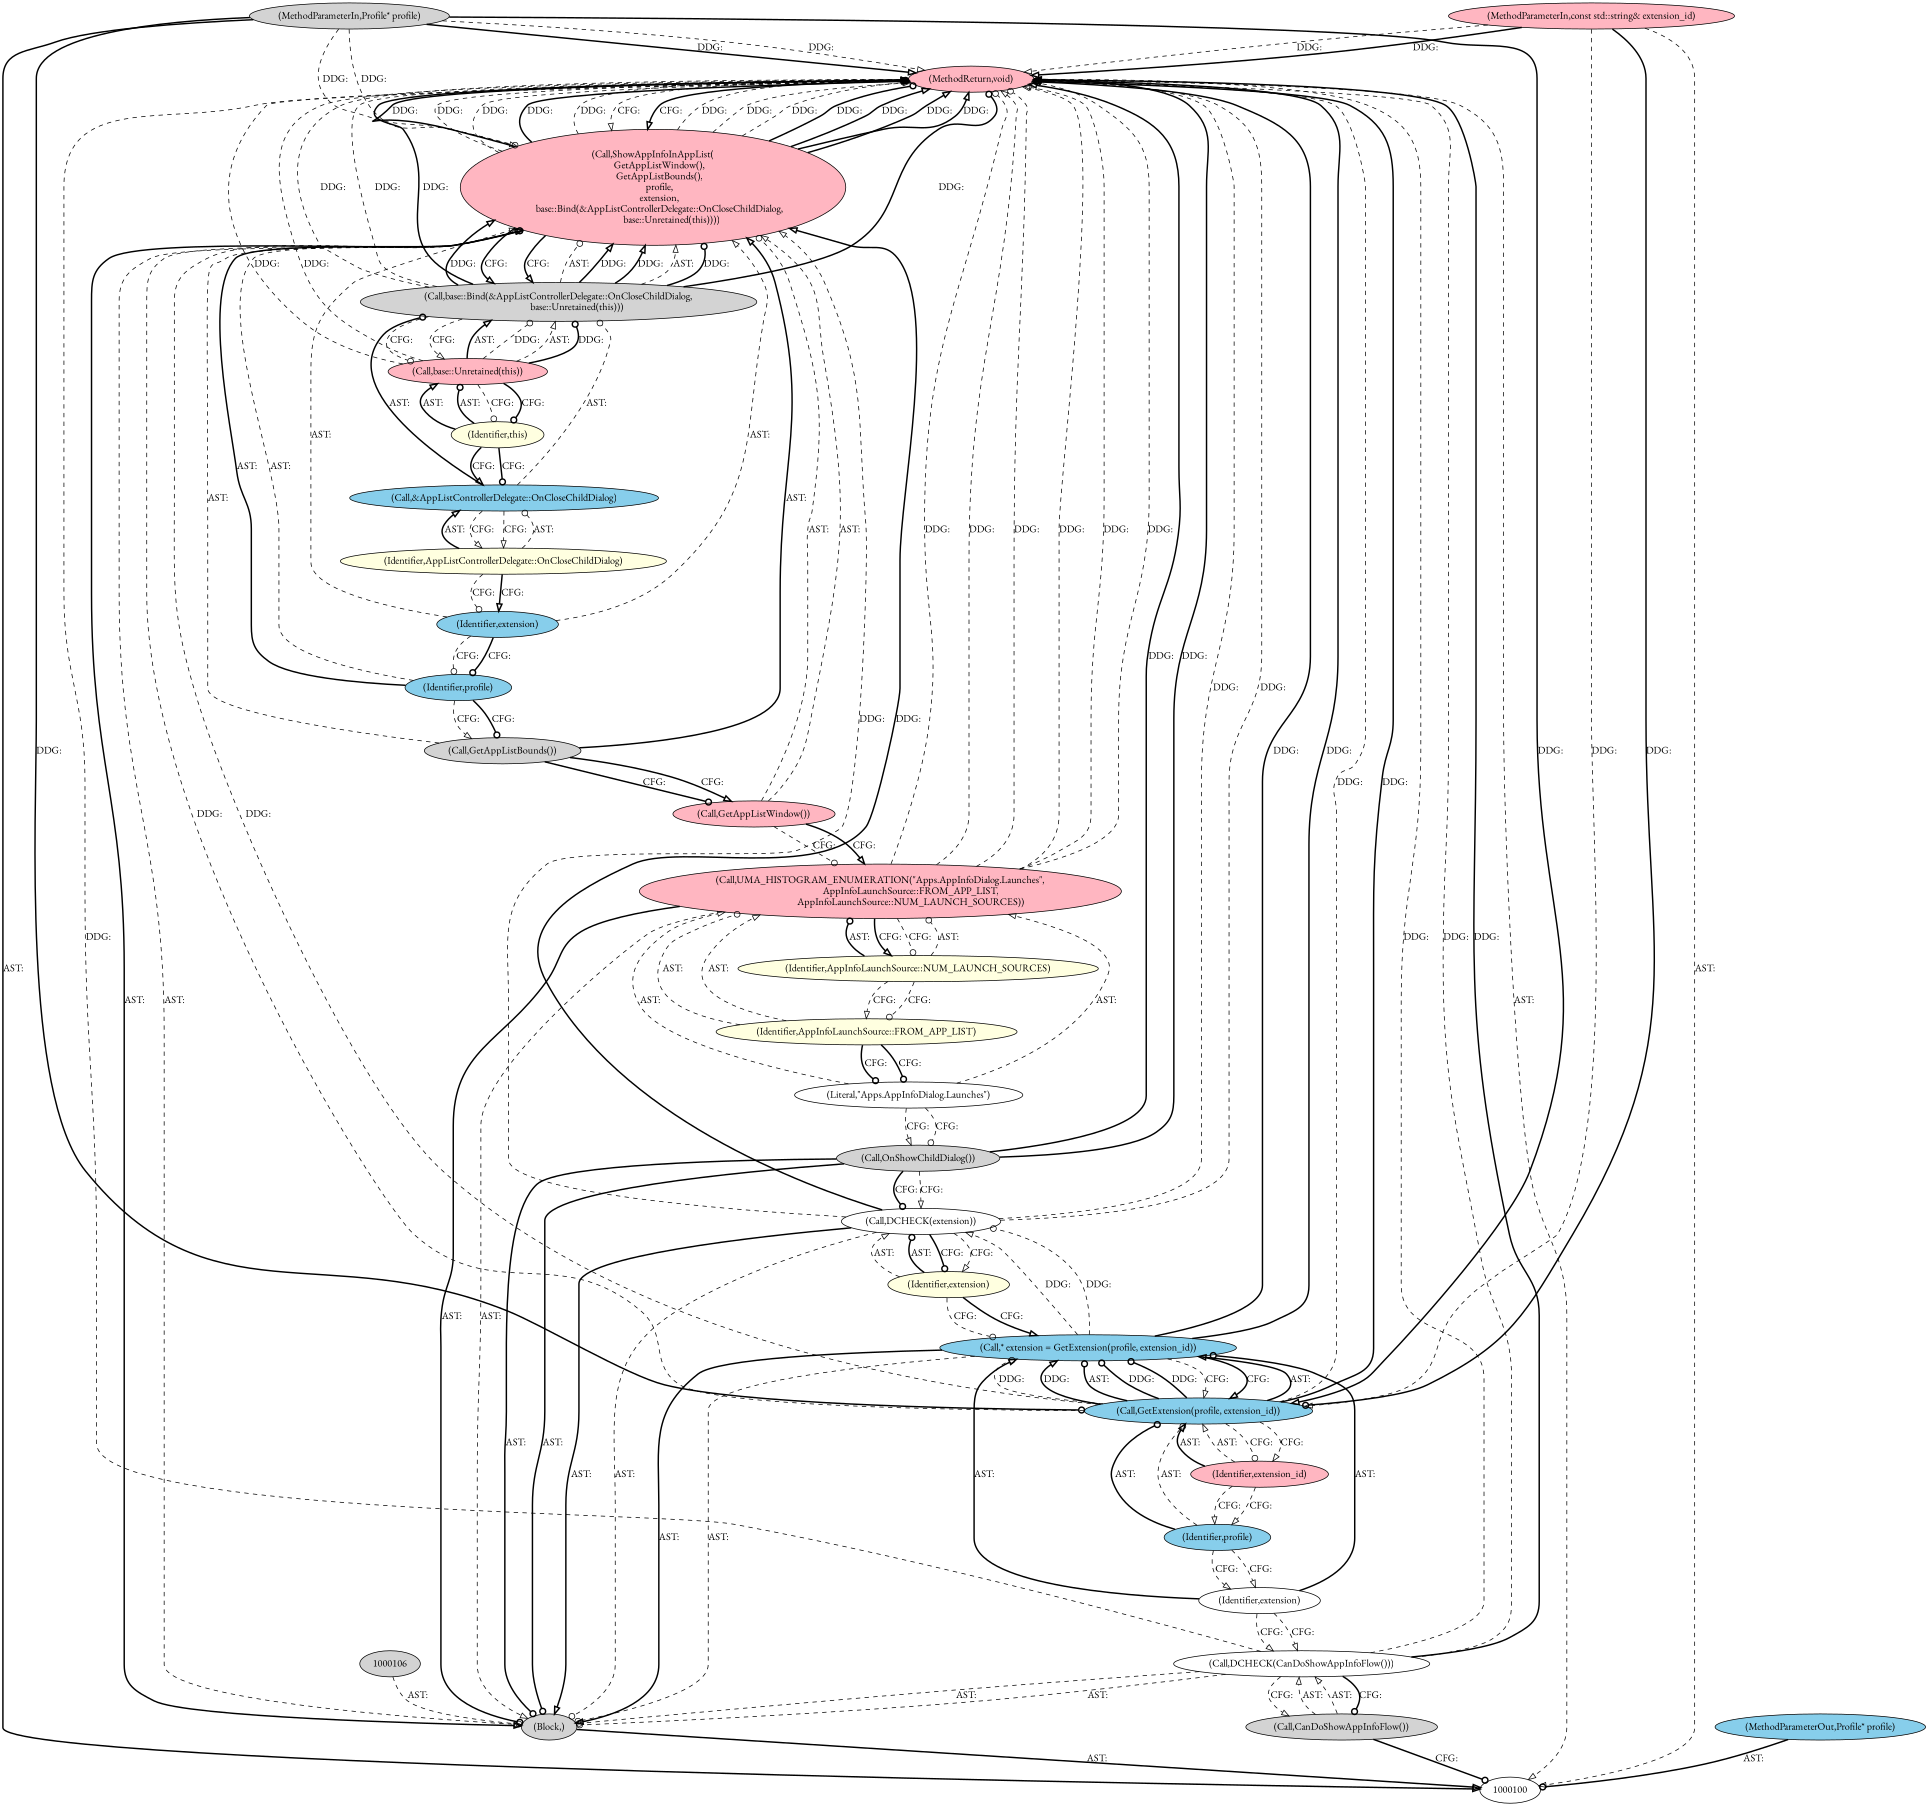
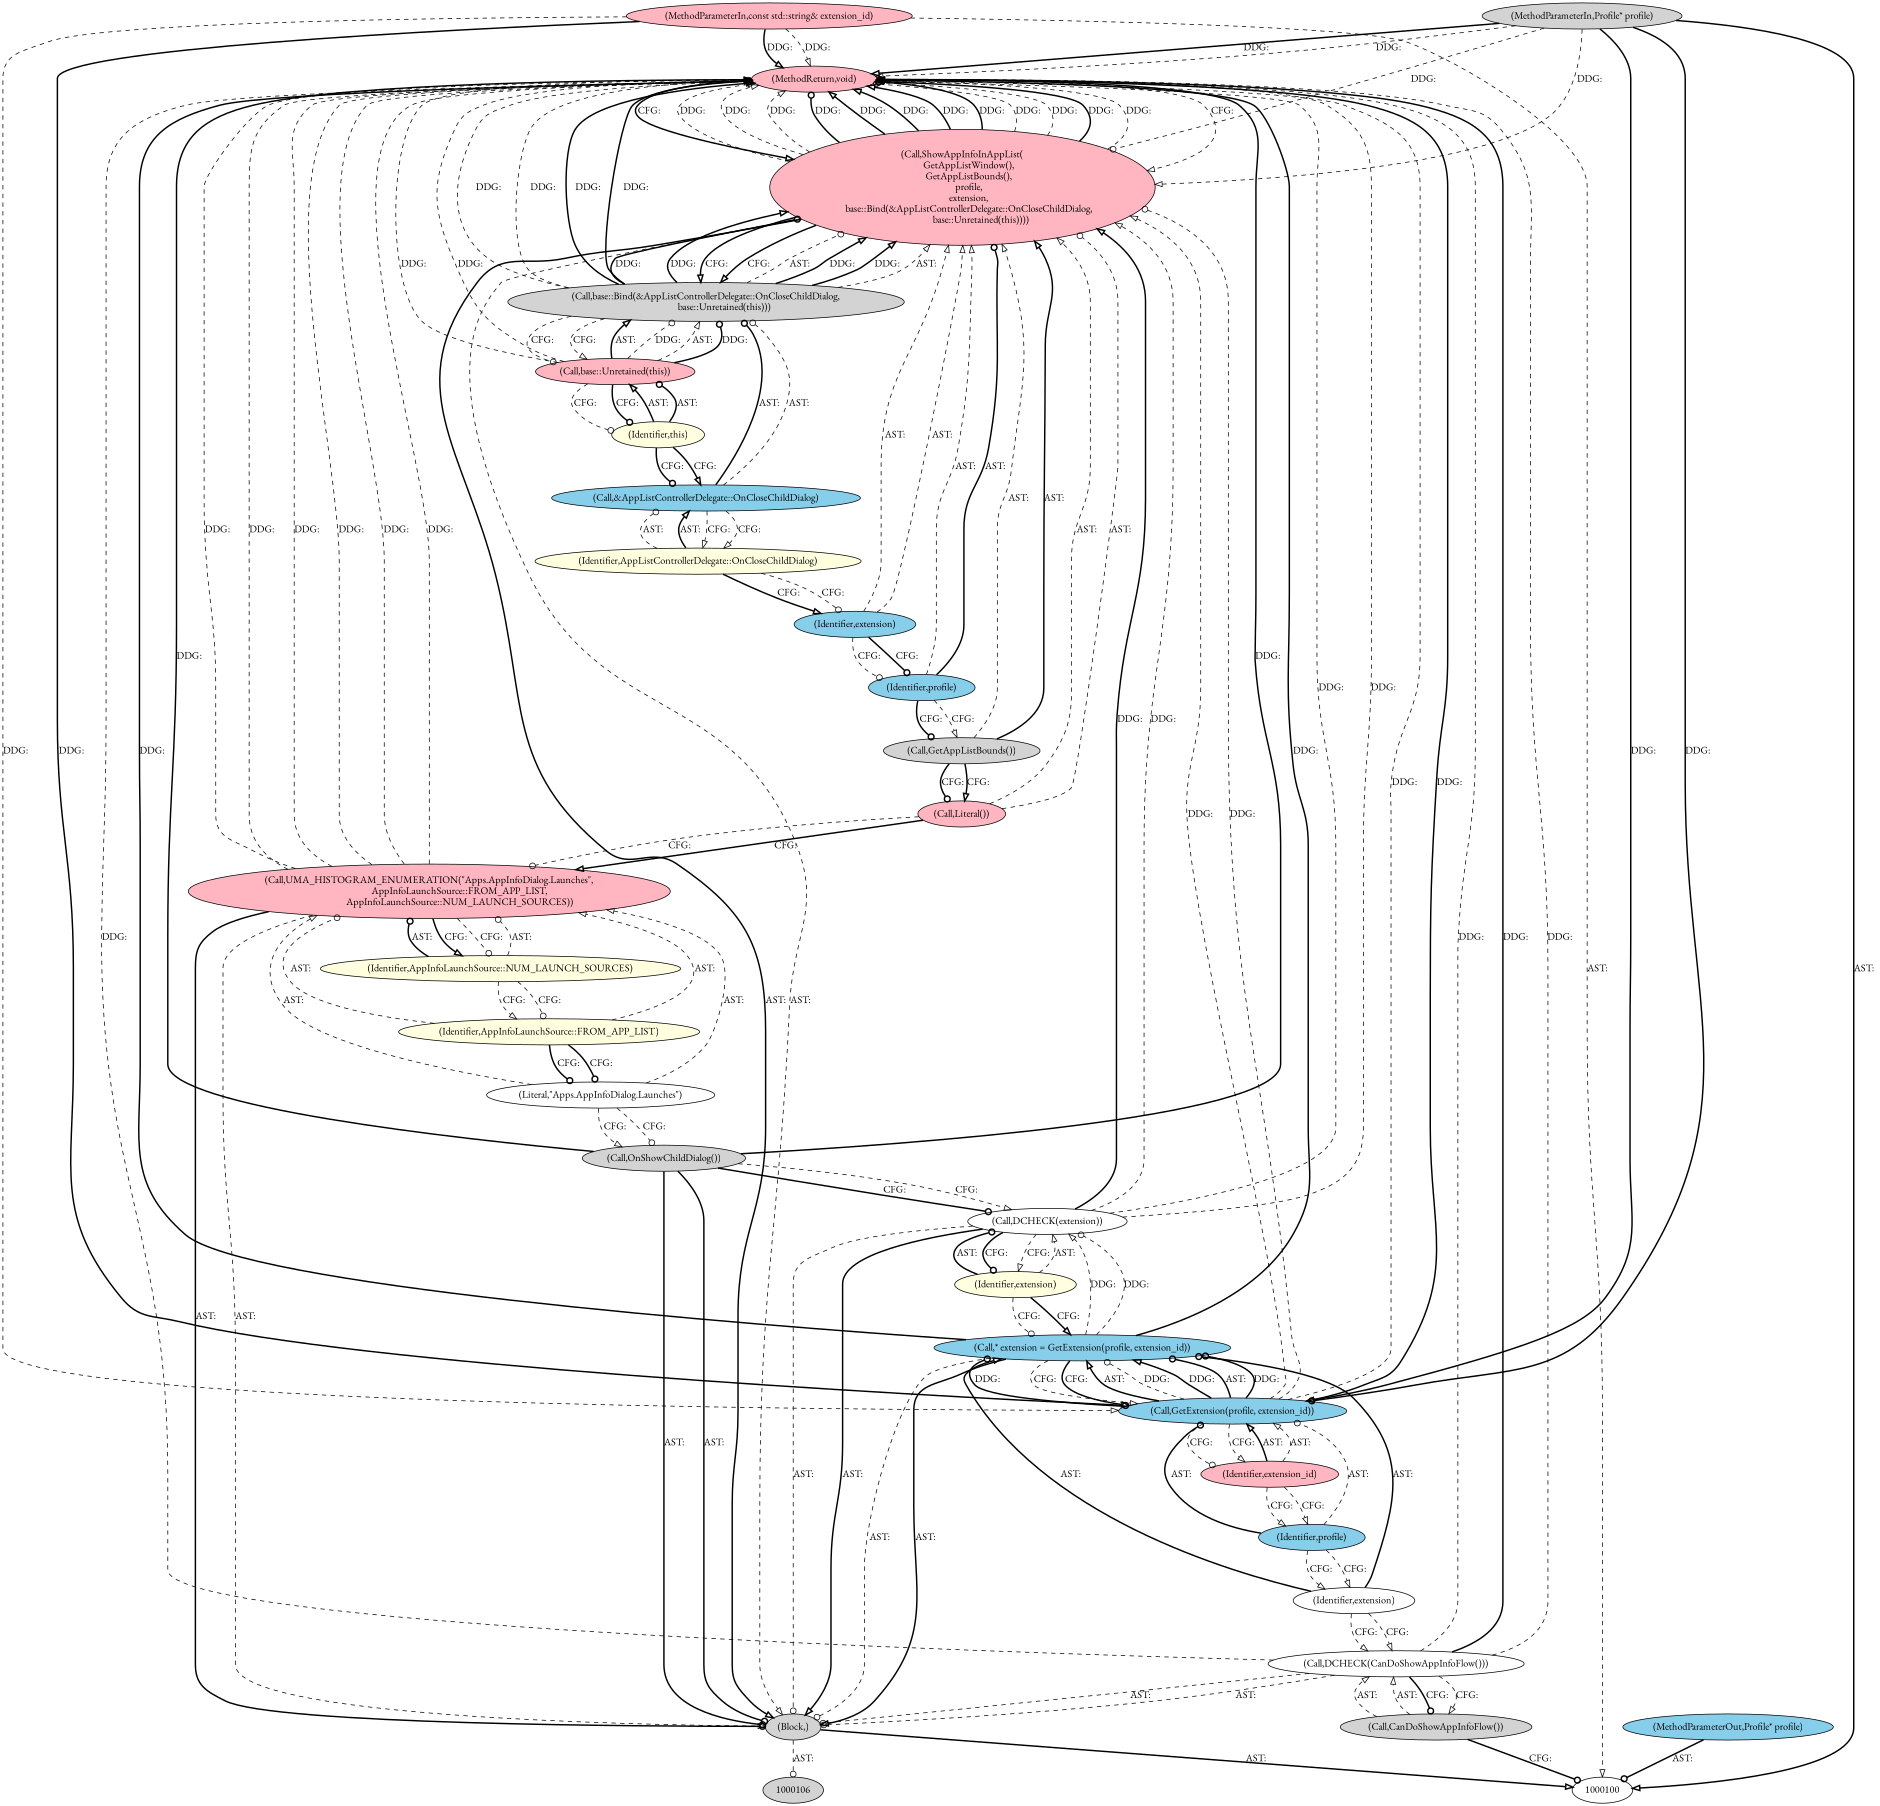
edge "(MethodReturn,void)" -> "1000100": removed, label "AST:"
node "(Call,GetAppListWindow())": label "(Call,GetAppListWindow())" -> "(Call,Literal())"
edge "1000106" -> "(Block,)": reversed
